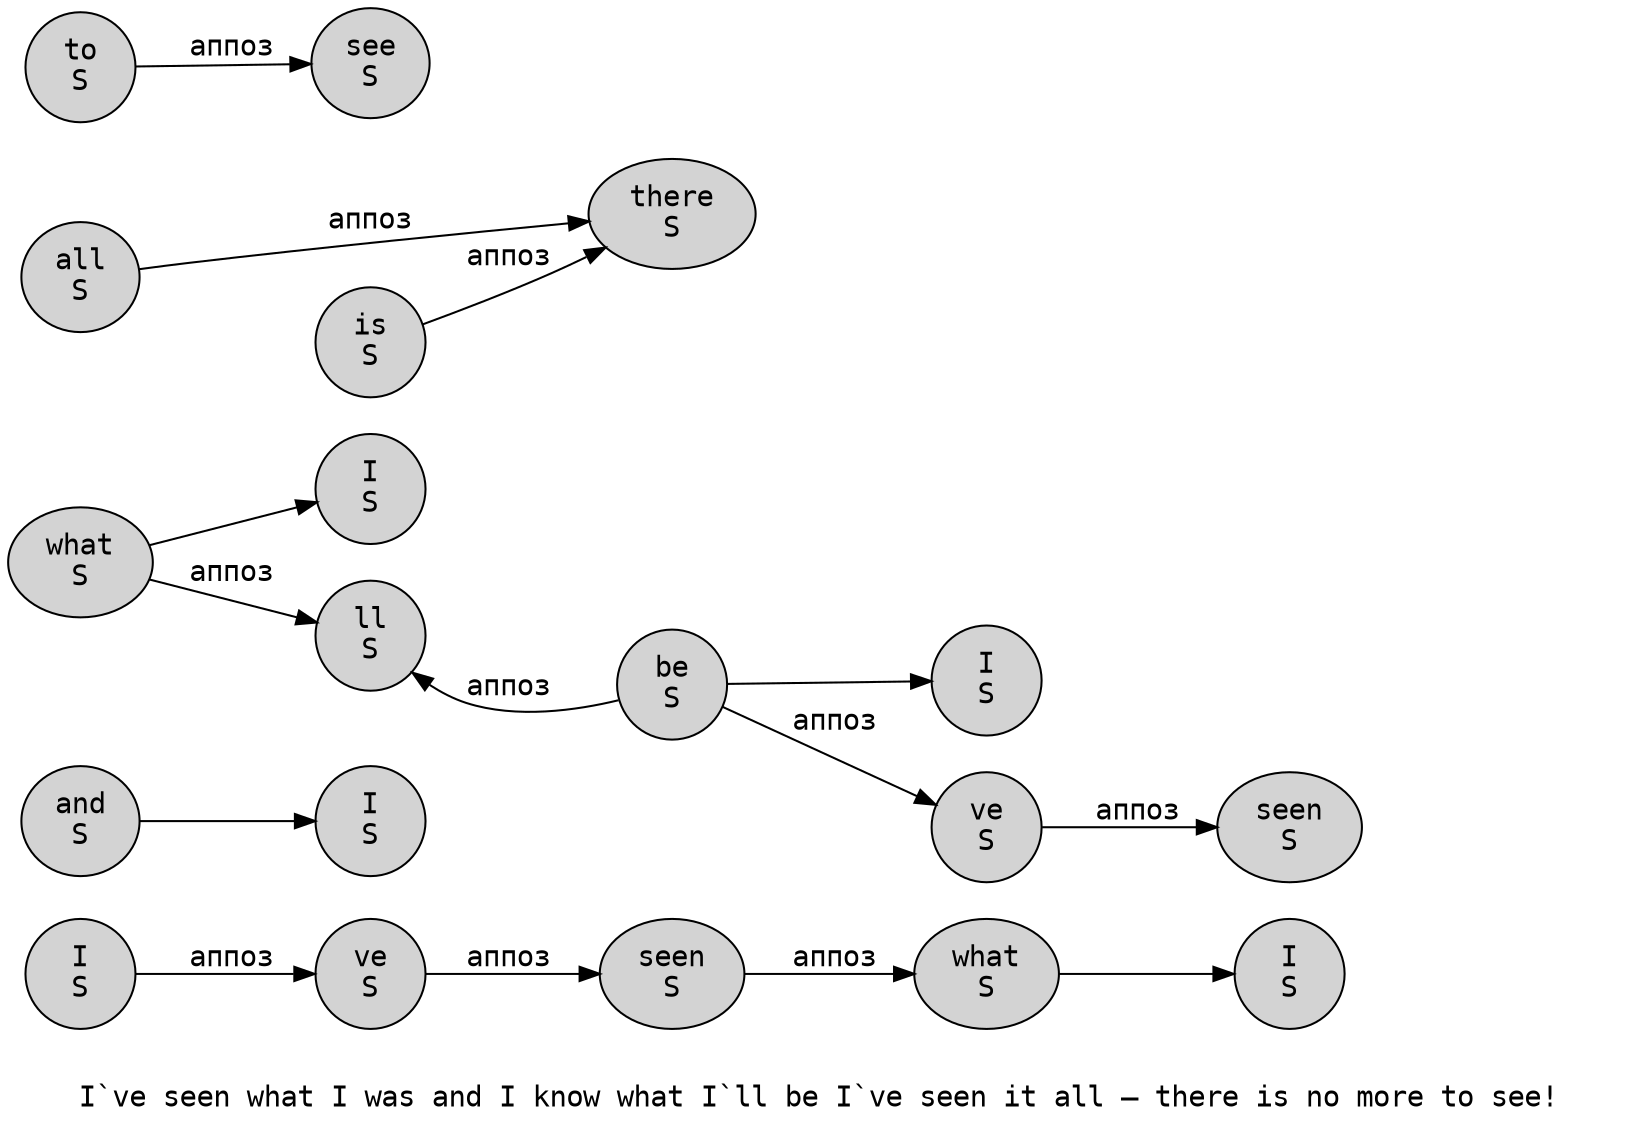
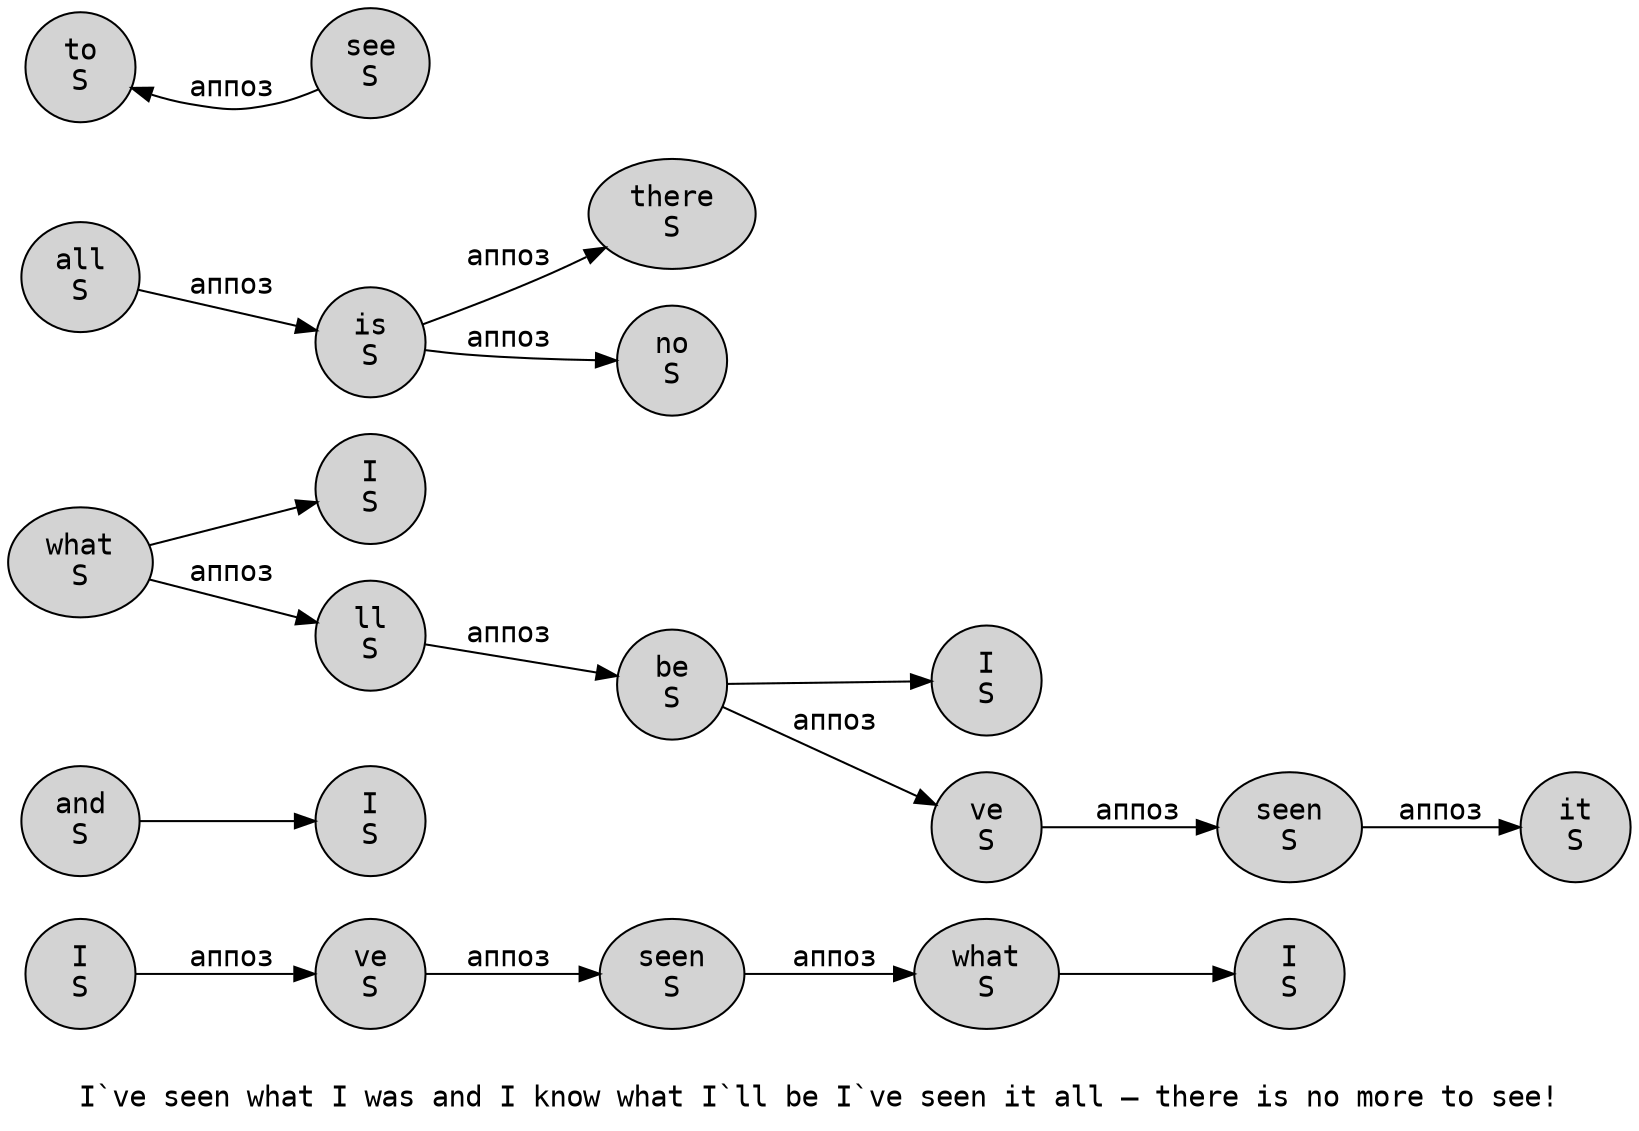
edge "to S" -> "see S": reversed
edge "all S" -> "there S": now "all S" -> "is S"
node "no S": added
edge "be S" -> "ll S": reversed
node "it S": added
